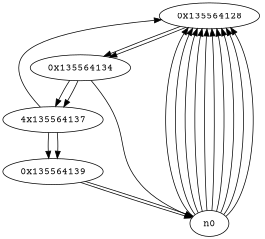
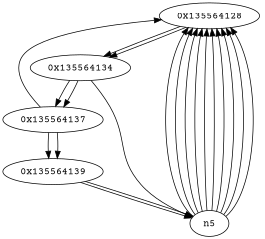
node "4x135564137": label "4x135564137" -> "0x135564137"
node "n0": label "n0" -> "n5"
